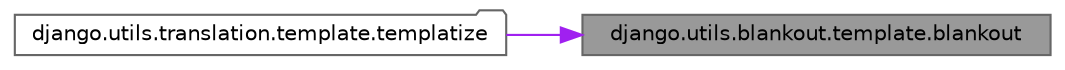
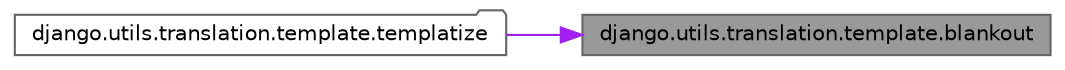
node "django.utils.blankout.template.blankout": label "django.utils.blankout.template.blankout" -> "django.utils.translation.template.blankout"
